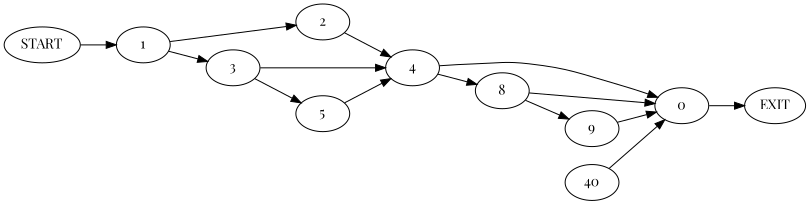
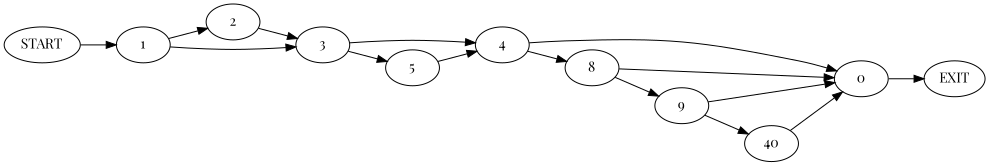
edge "2" -> "4": now "2" -> "3"
edge "9" -> "40": added
